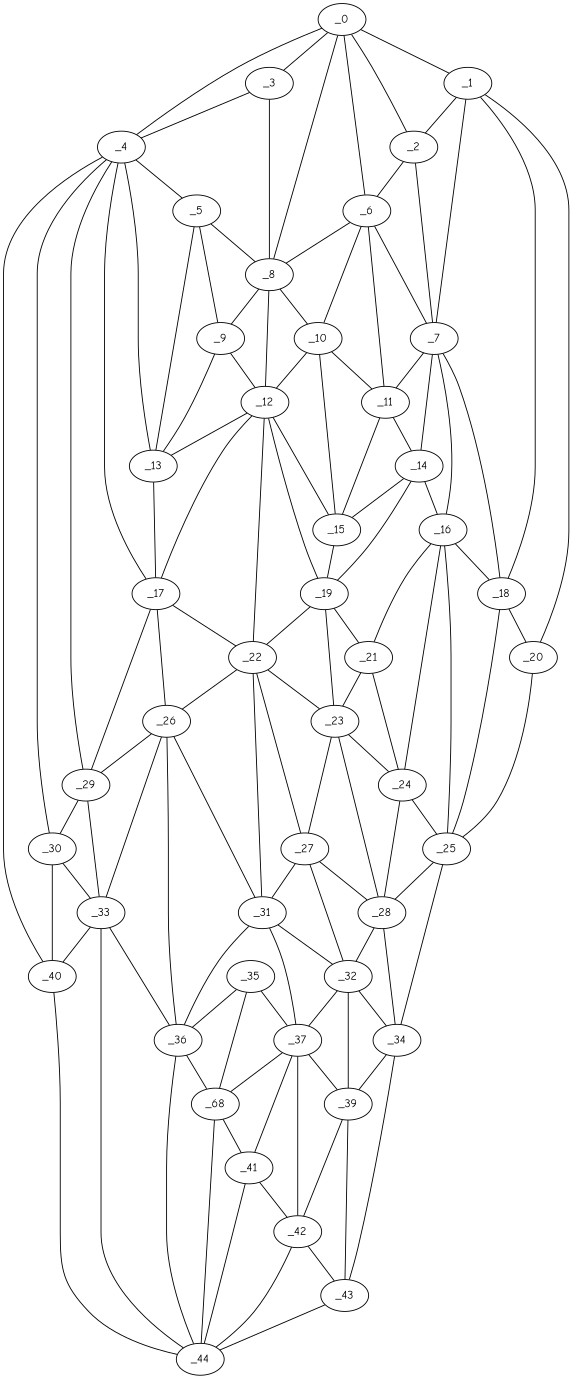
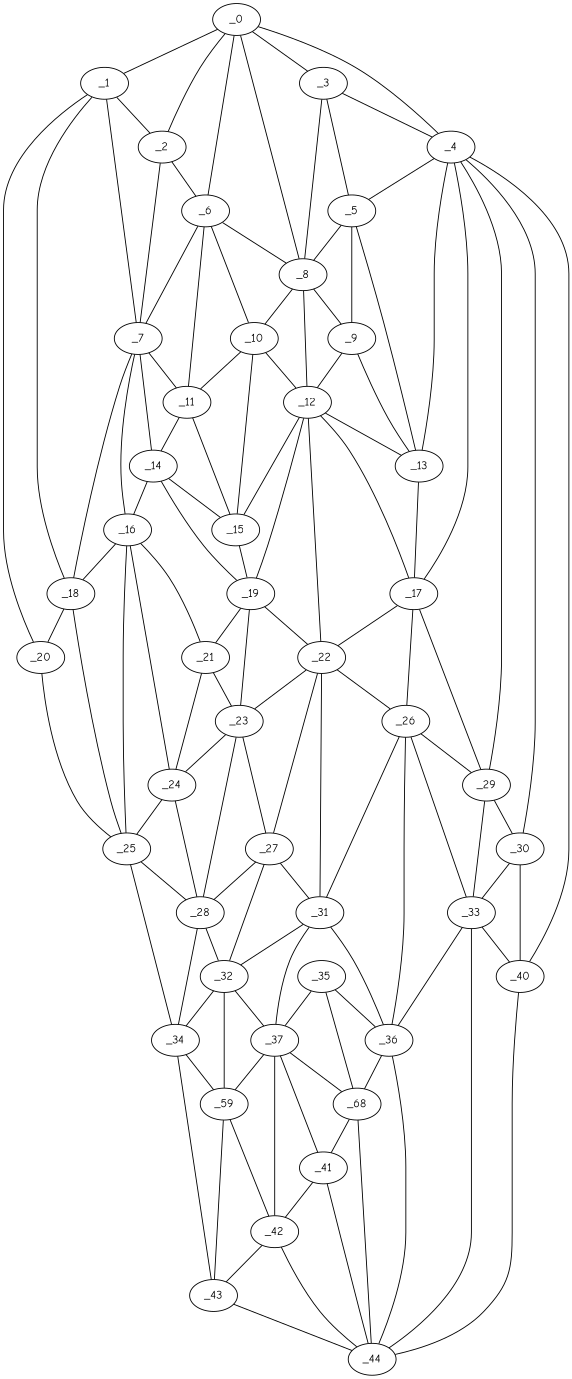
edge "_3" -- "_5": added
node "_39": label "_39" -> "_59"
